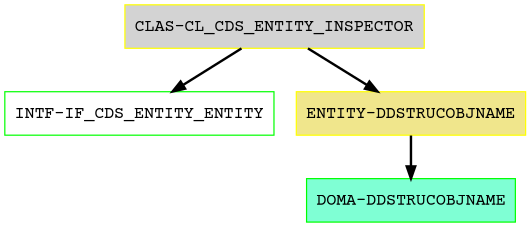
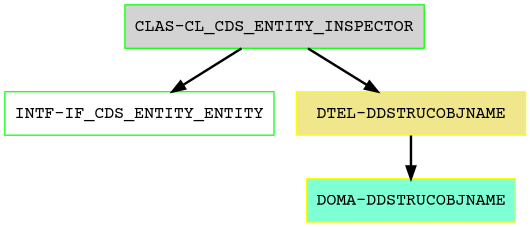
node "CLAS-CL_CDS_ENTITY_INSPECTOR": color yellow -> green
node "ENTITY-DDSTRUCOBJNAME": label "ENTITY-DDSTRUCOBJNAME" -> "DTEL-DDSTRUCOBJNAME"
node "DOMA-DDSTRUCOBJNAME": color green -> yellow
